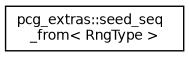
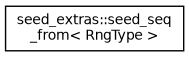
node "pcg_extras::seed_seq _from< RngType >": label "pcg_extras::seed_seq _from< RngType >" -> "seed_extras::seed_seq _from< RngType >"
